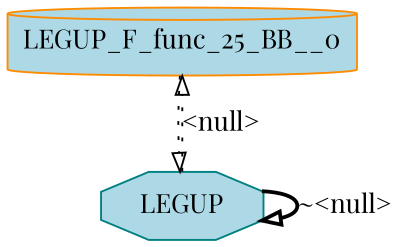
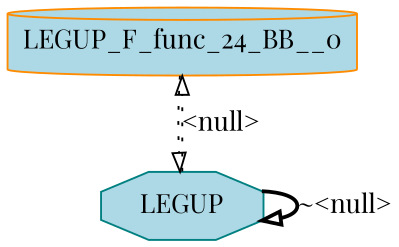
node "LEGUP_F_func_25_BB__0": label "LEGUP_F_func_25_BB__0" -> "LEGUP_F_func_24_BB__0"
